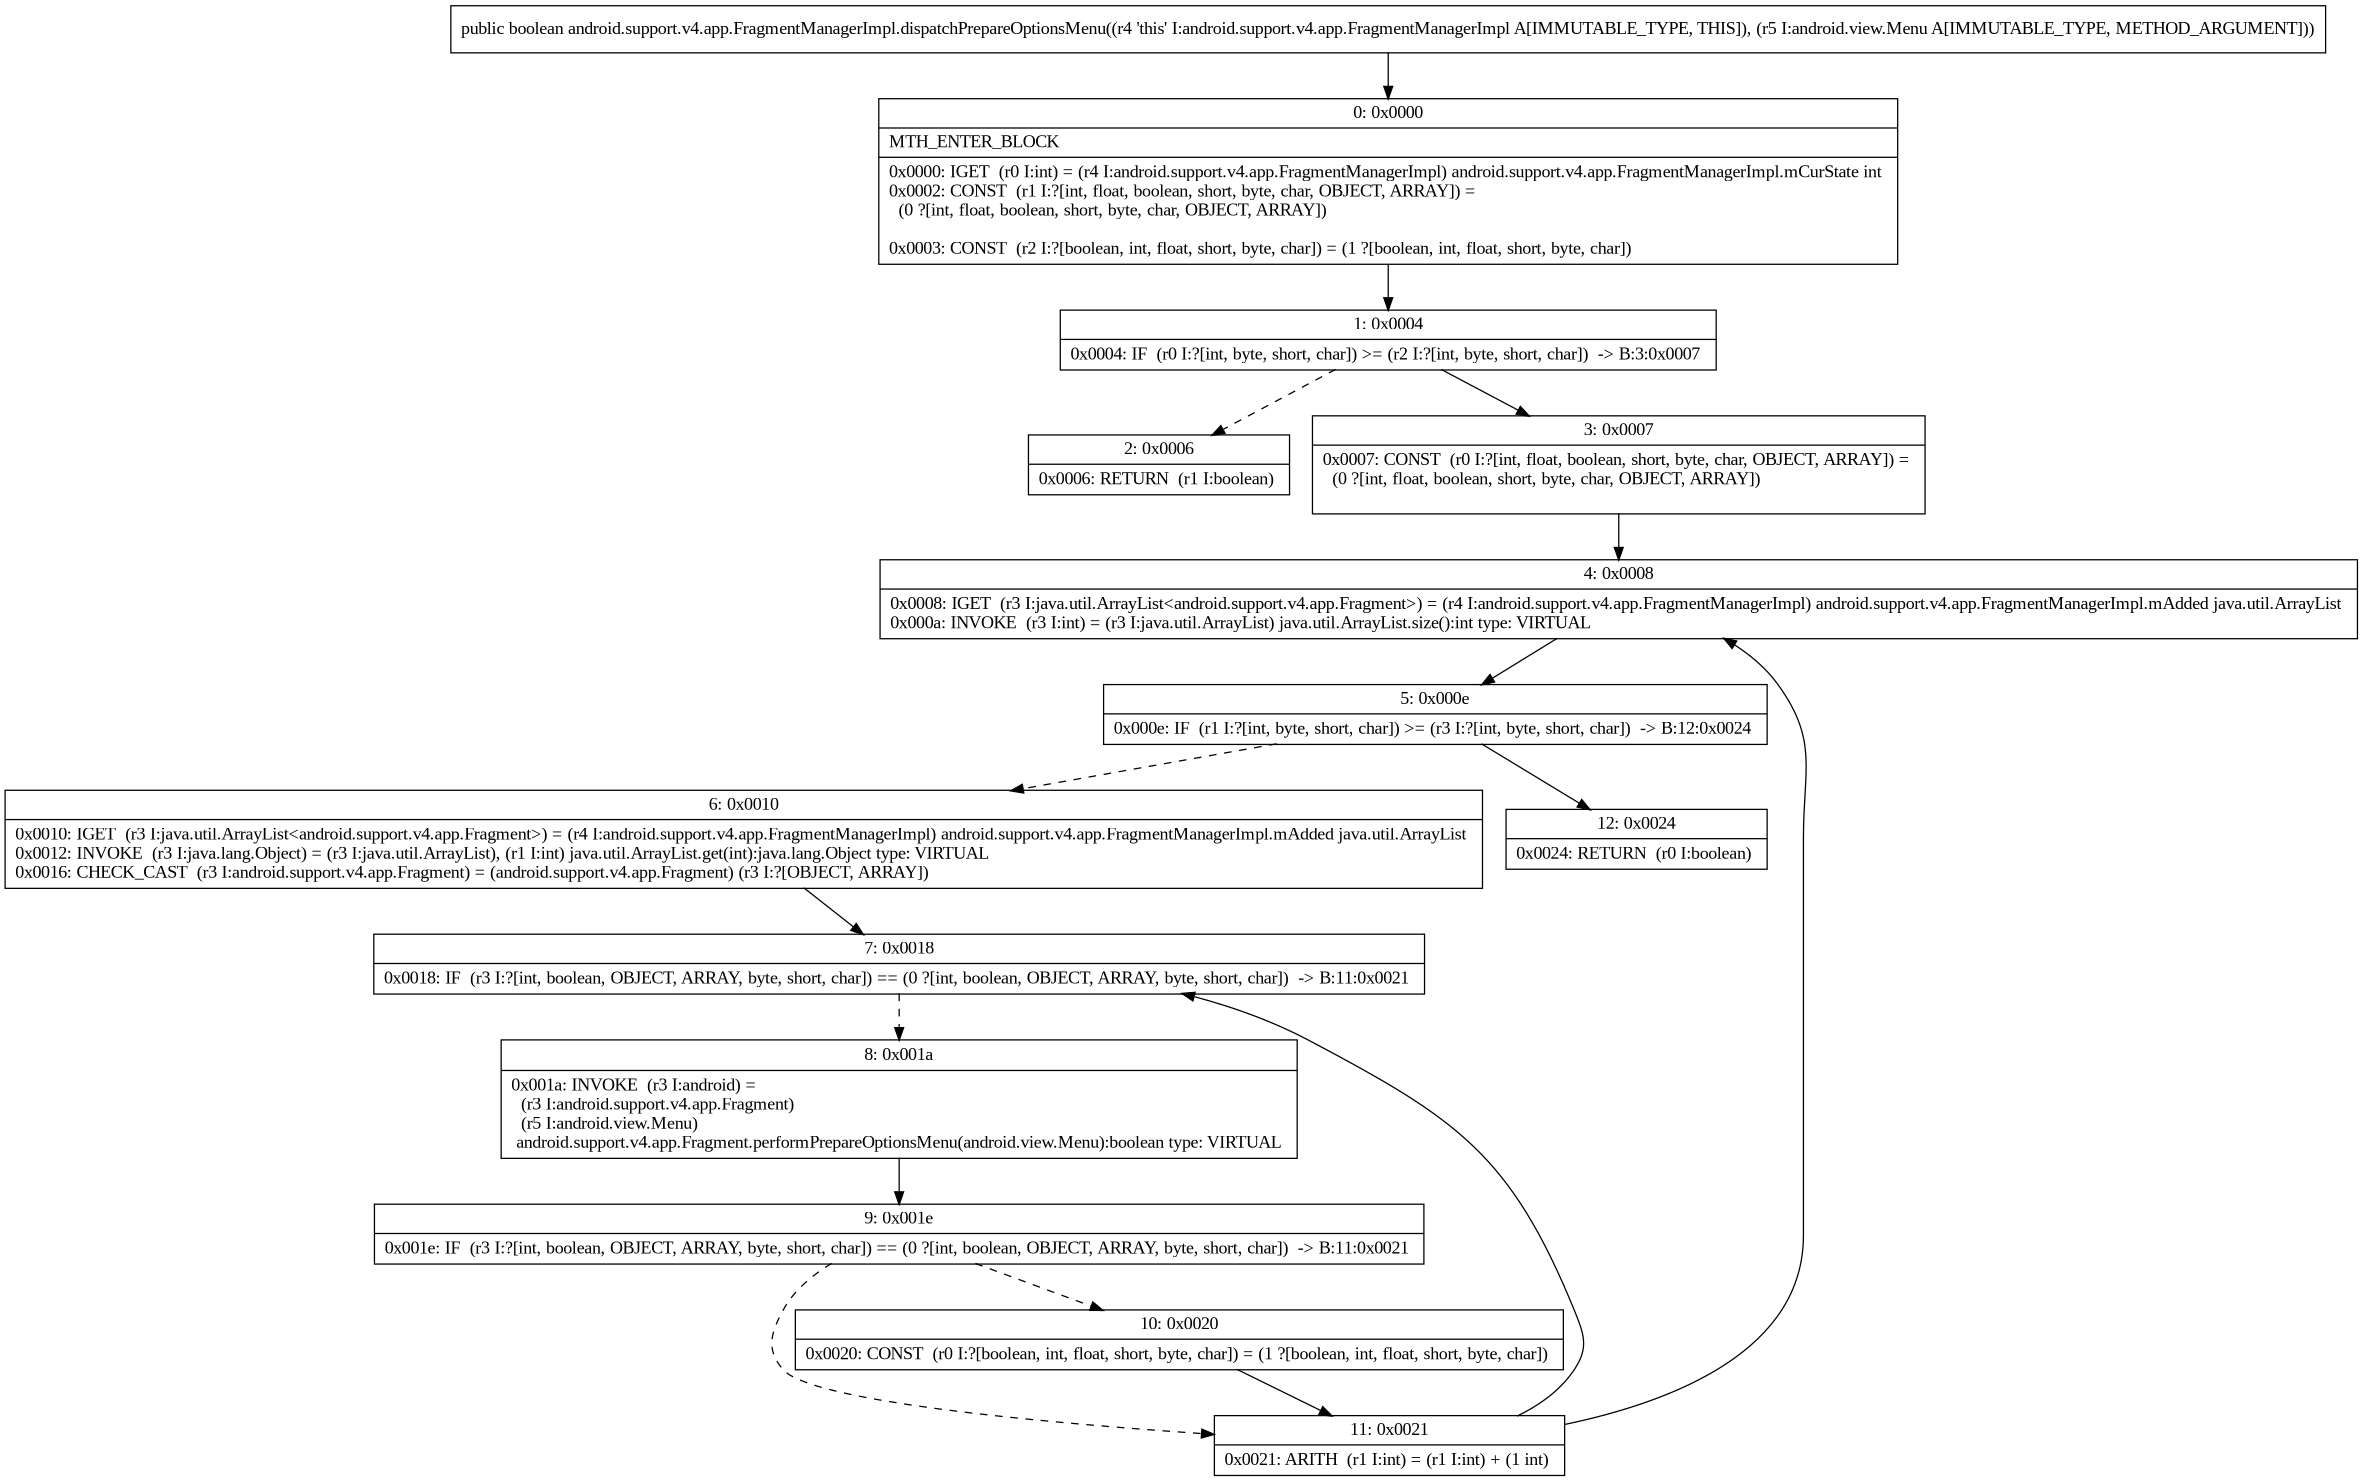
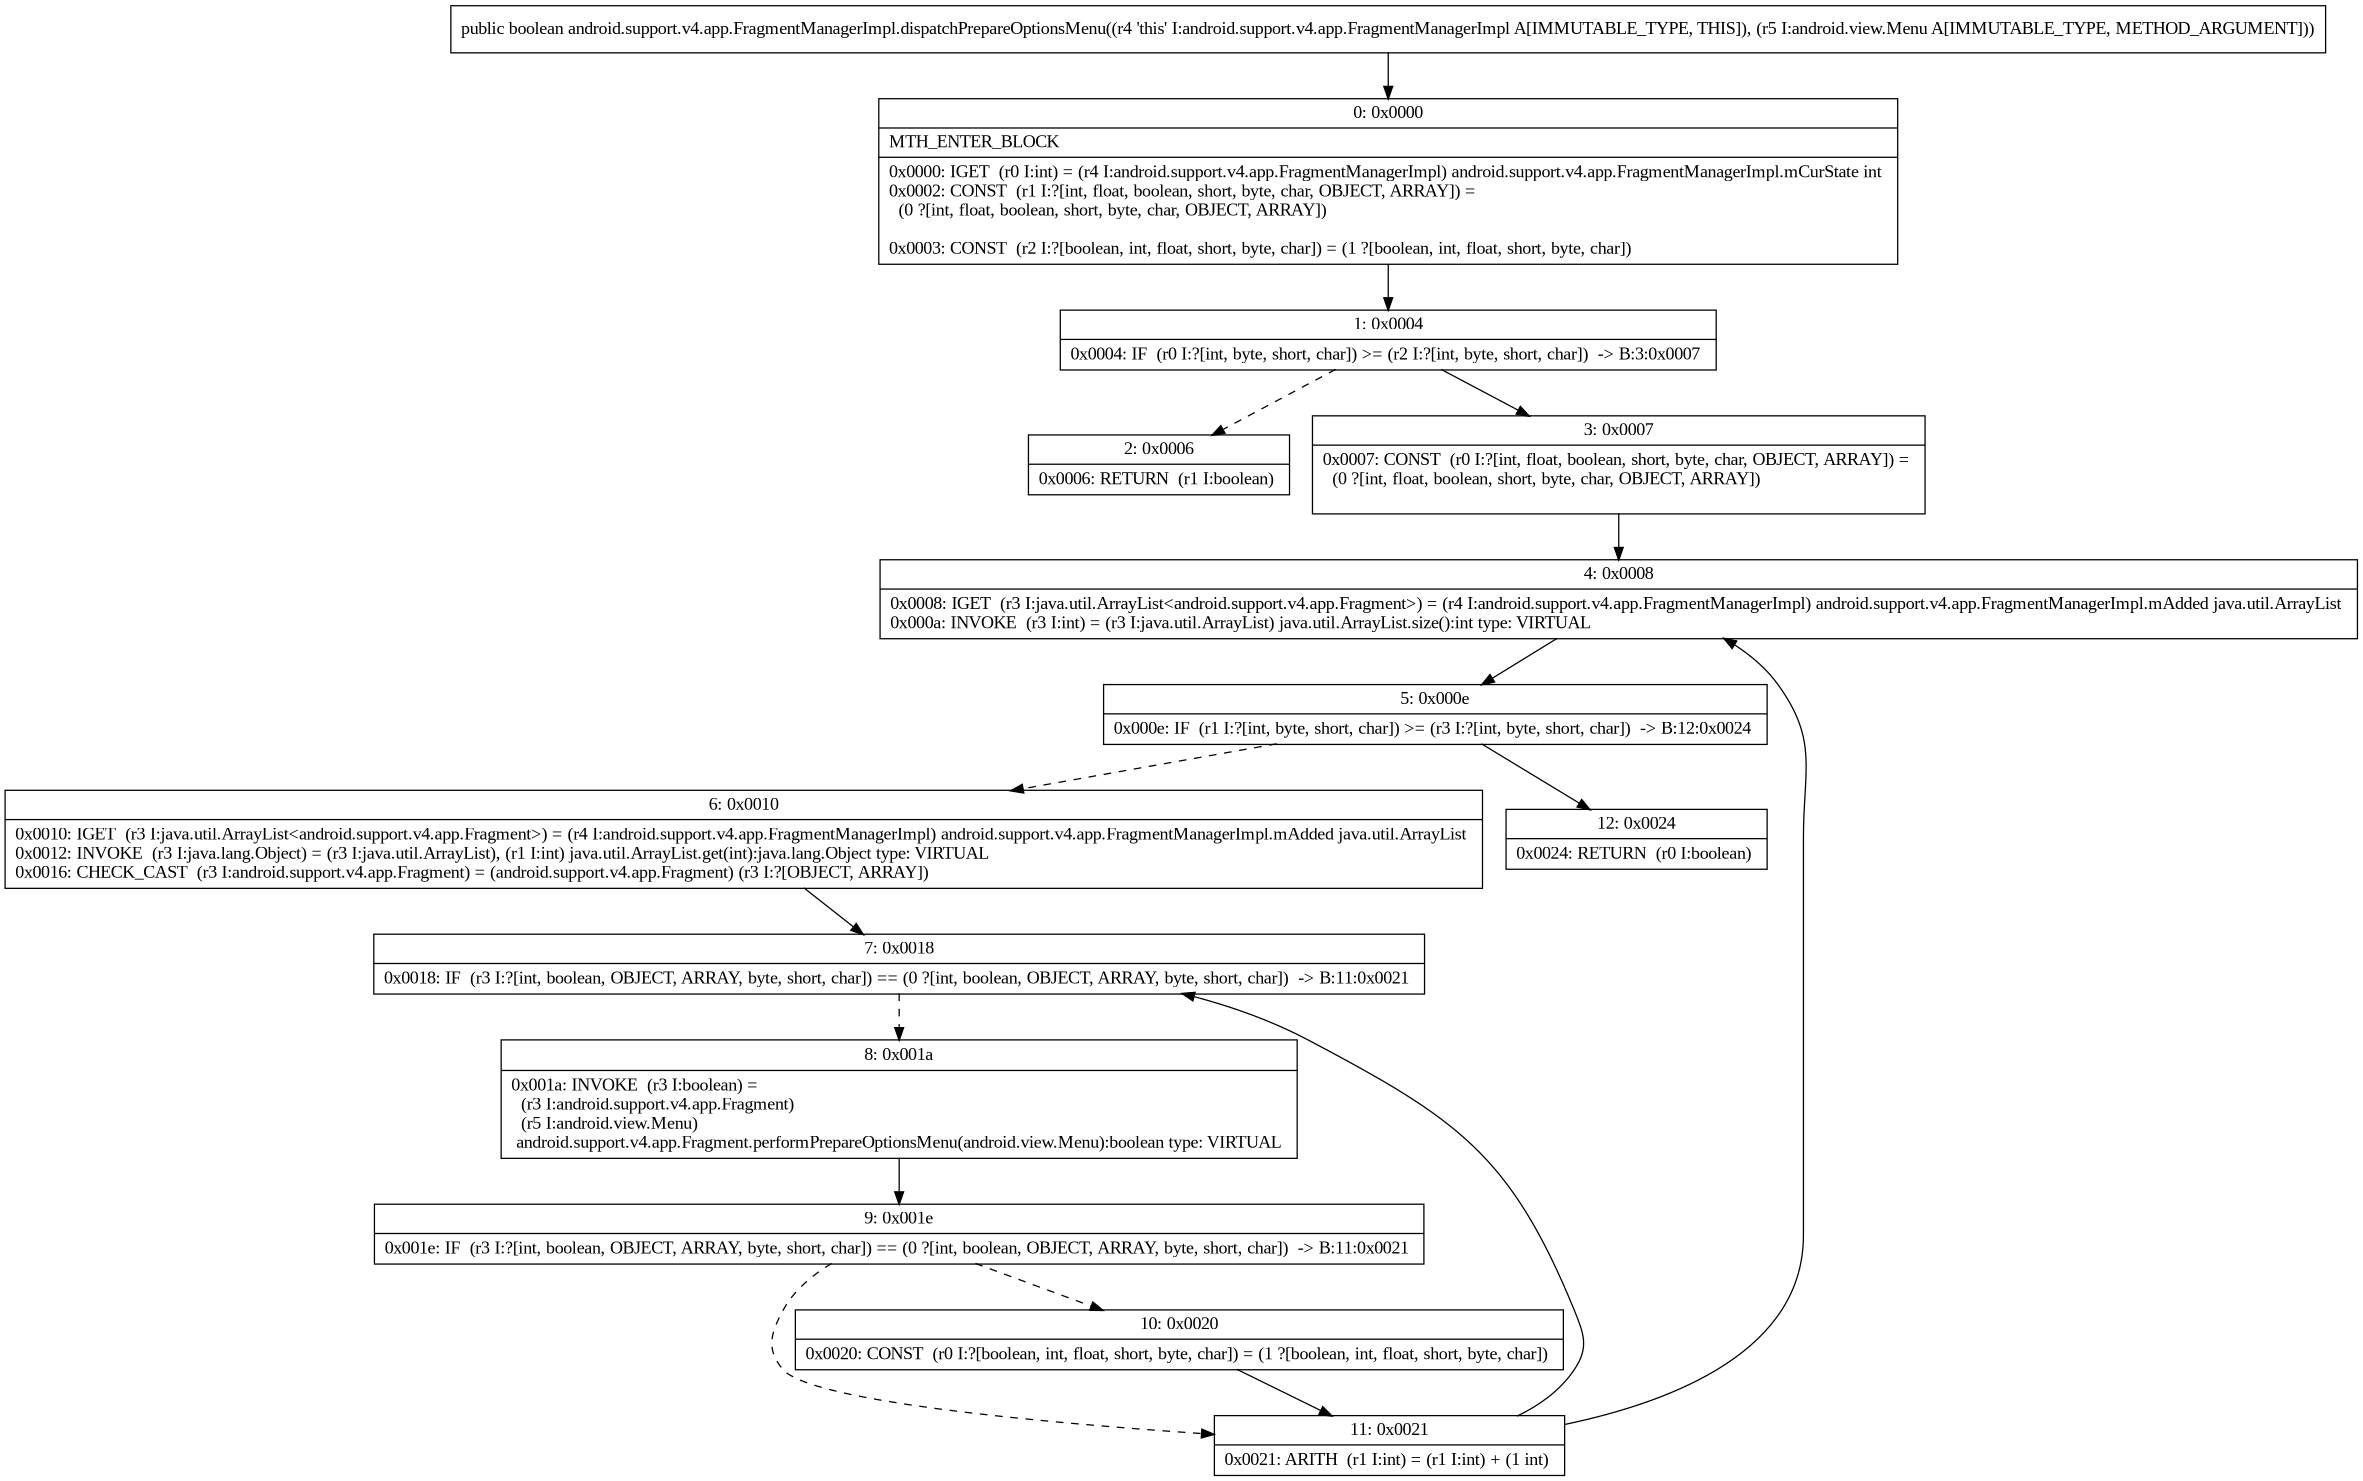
node "8: 0x001a": text "0x001a: INVOKE  (r3 I:android) =" -> "0x001a: INVOKE  (r3 I:boolean) ="
